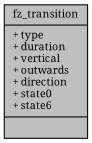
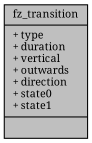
node "fz_transition": text "+ state6" -> "+ state1"
